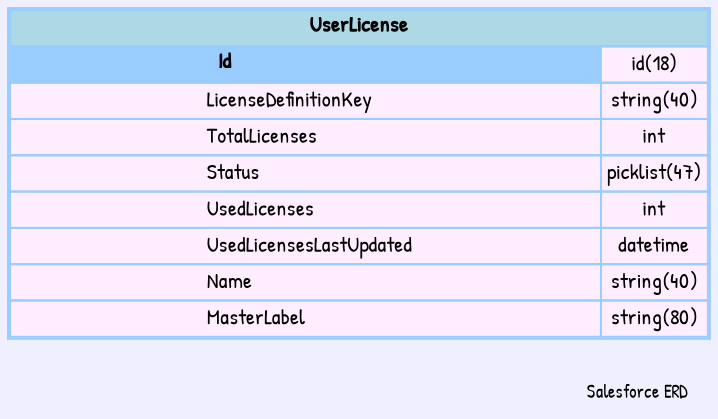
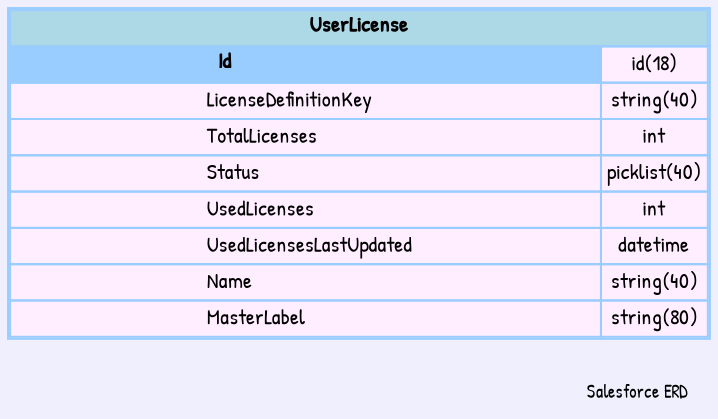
node "UserLicense": text "picklist(47)" -> "picklist(40)"
